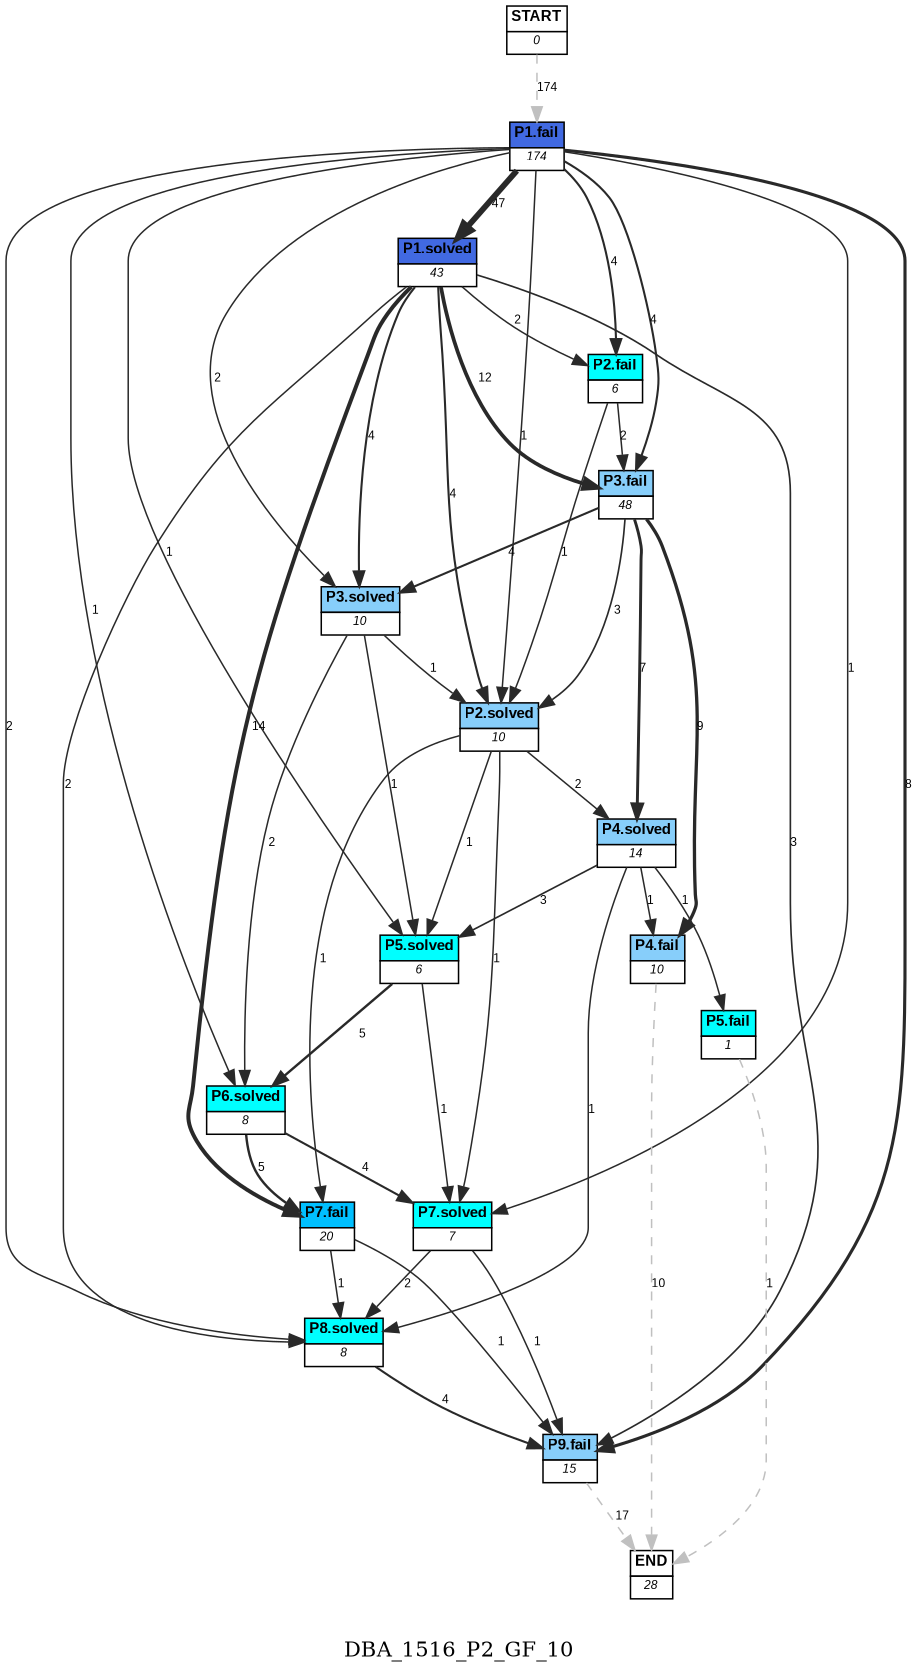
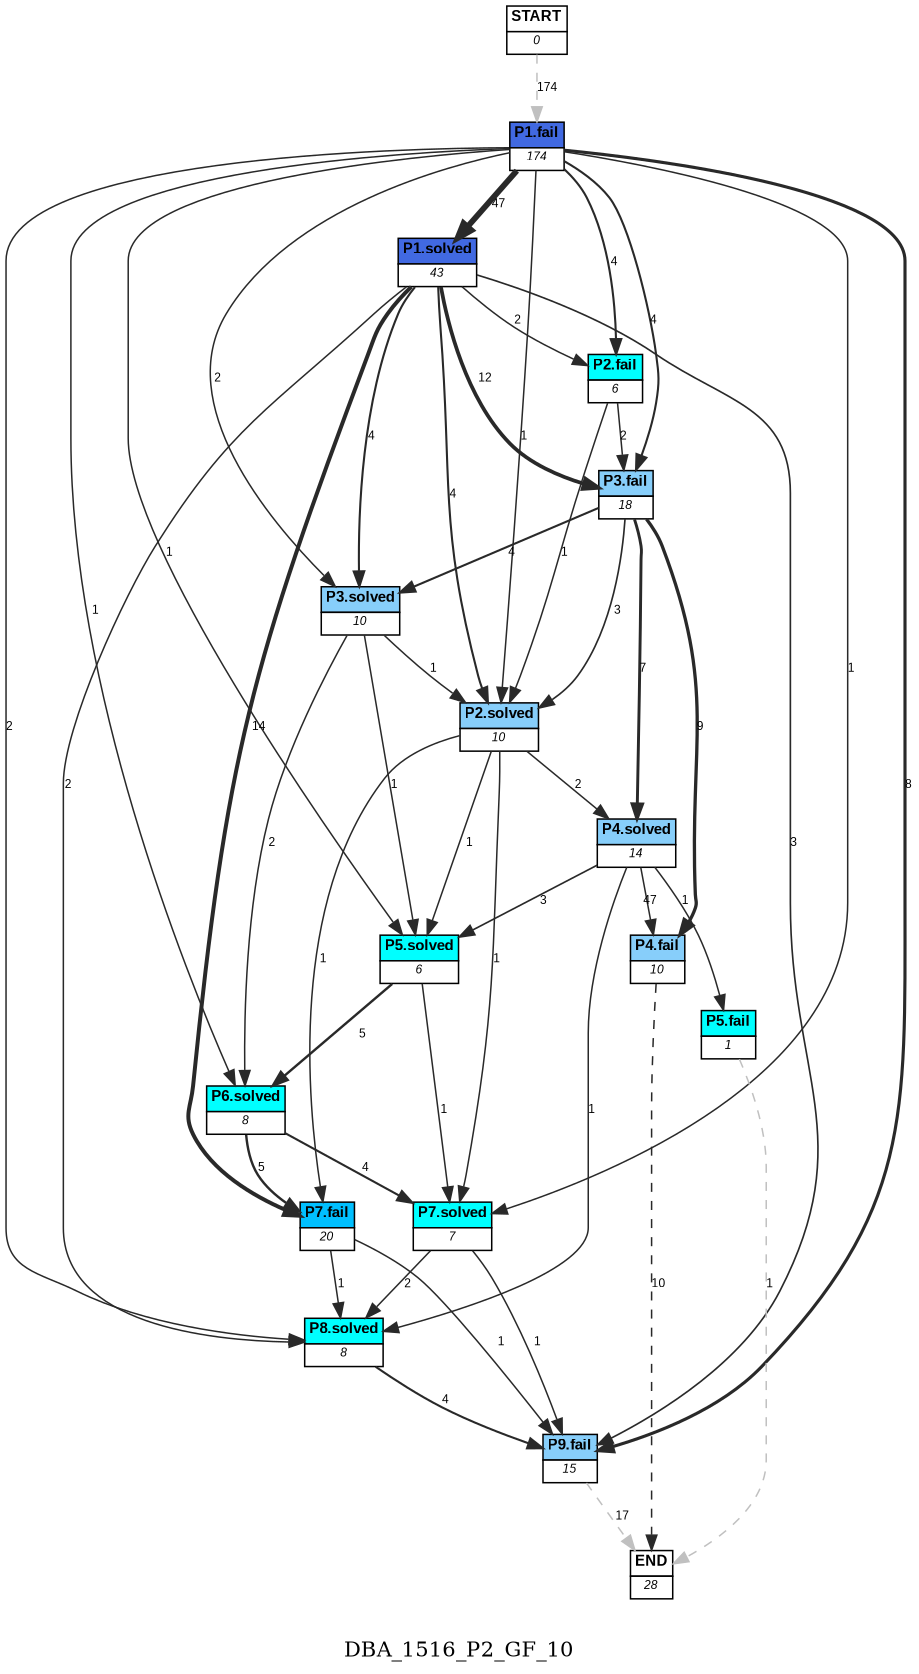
node "P3.fail": text "48" -> "18"
edge "P4.solved" -> "P4.fail": label "1" -> "47"
edge "P4.fail" -> "END": color grey -> grey16
